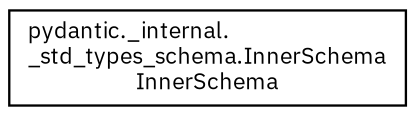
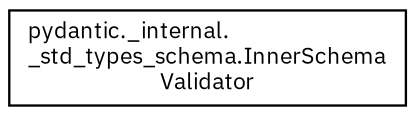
node "pydantic._internal. _std_types_schema.InnerSchema InnerSchema": label "pydantic._internal. _std_types_schema.InnerSchema InnerSchema" -> "pydantic._internal. _std_types_schema.InnerSchema Validator"
